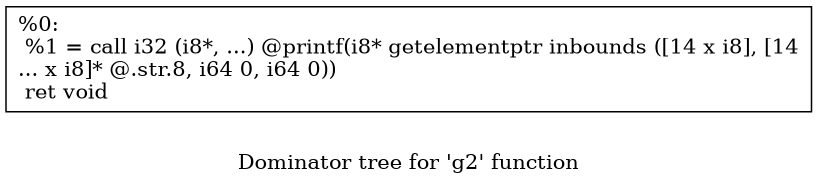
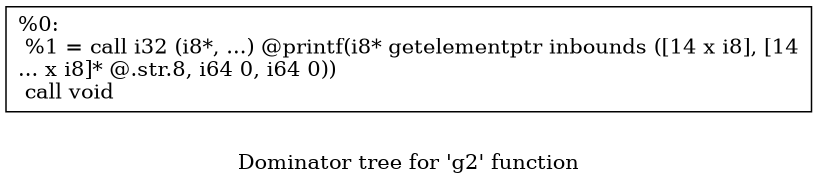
node "%0:": text "ret void" -> "call void"
